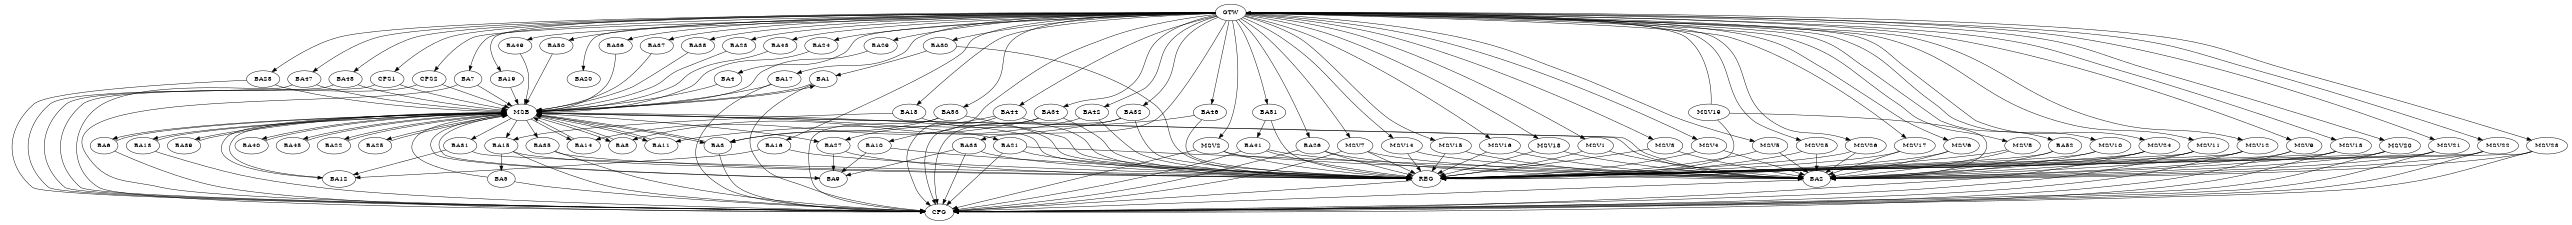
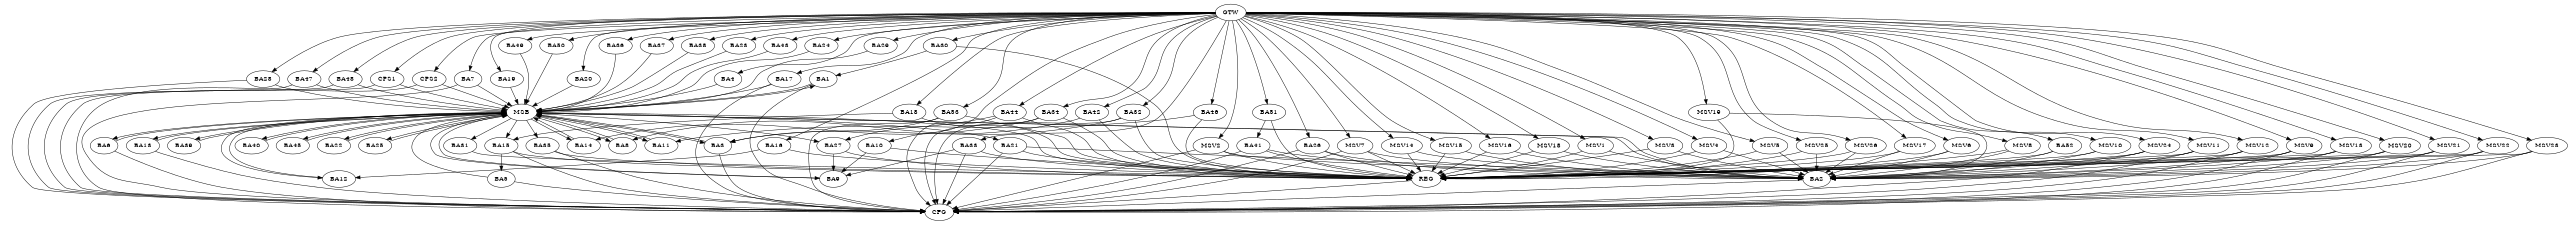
edge "MSV19" -> "GTW": reversed
edge "BA20" -> "MSB": added
edge "BA31" -> "BA12": removed
edge "MSV9" -> "REG": added
